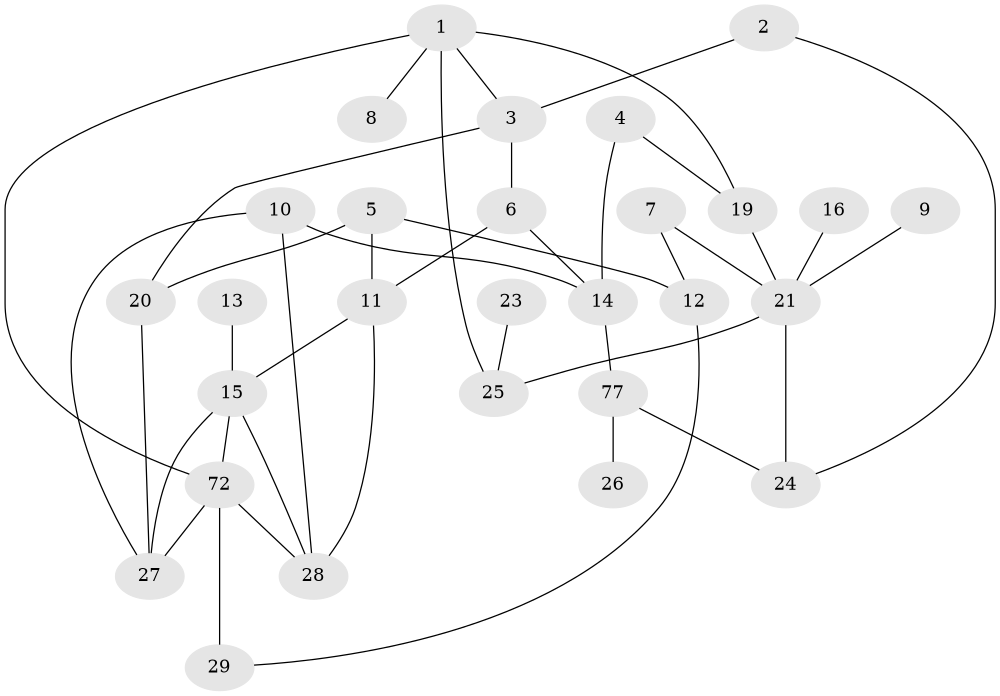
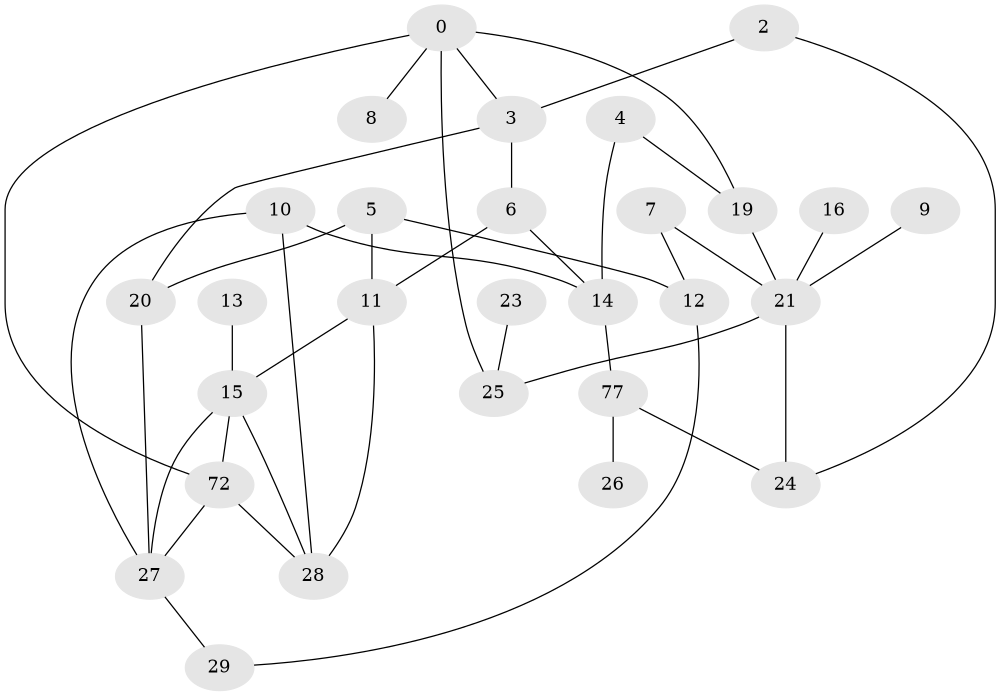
node "1": label "1" -> "0"
edge "72" -- "29": now "27" -- "29"
